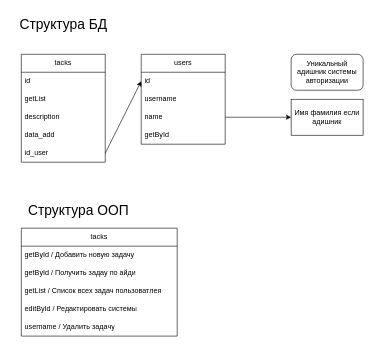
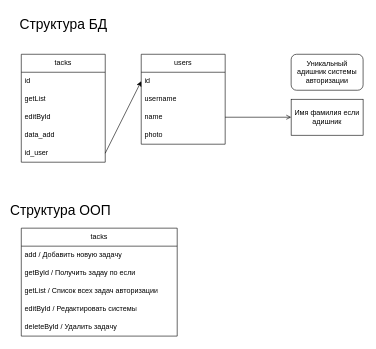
node "description": label "description" -> "editById"
edge "name" -> "Имя фамилия если адишник": arrowhead classic -> open
node "getById": label "getById" -> "photo"
node "Структура ООП": moved (78, 210) -> (60, 210)
node "getById / Добавить новую задачу": label "getById / Добавить новую задачу" -> "add / Добавить новую задачу"
node "getById / Получить задау по айди": label "getById / Получить задау по айди" -> "getById / Получить задау по если"
node "getList / Список всех задач пользоватлея": label "getList / Список всех задач пользоватлея" -> "getList / Список всех задач авторизации"
node "username / Удалить задачу": label "username / Удалить задачу" -> "deleteById / Удалить задачу"
